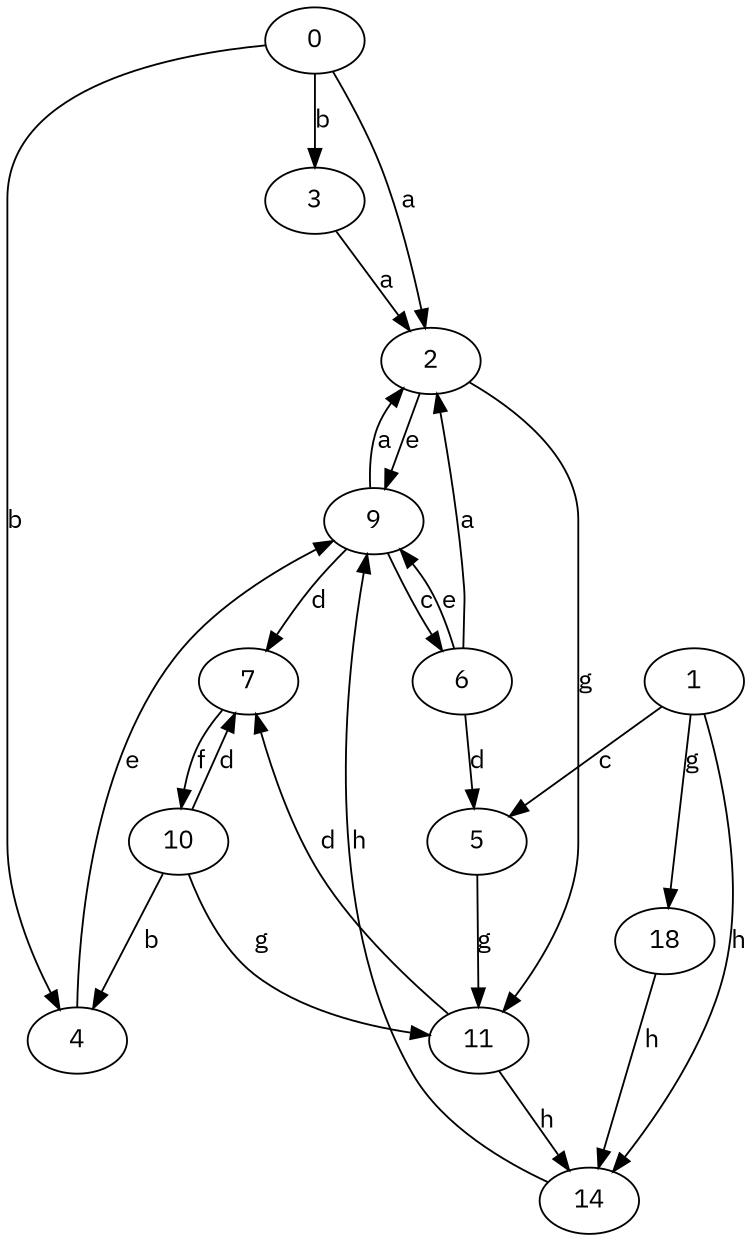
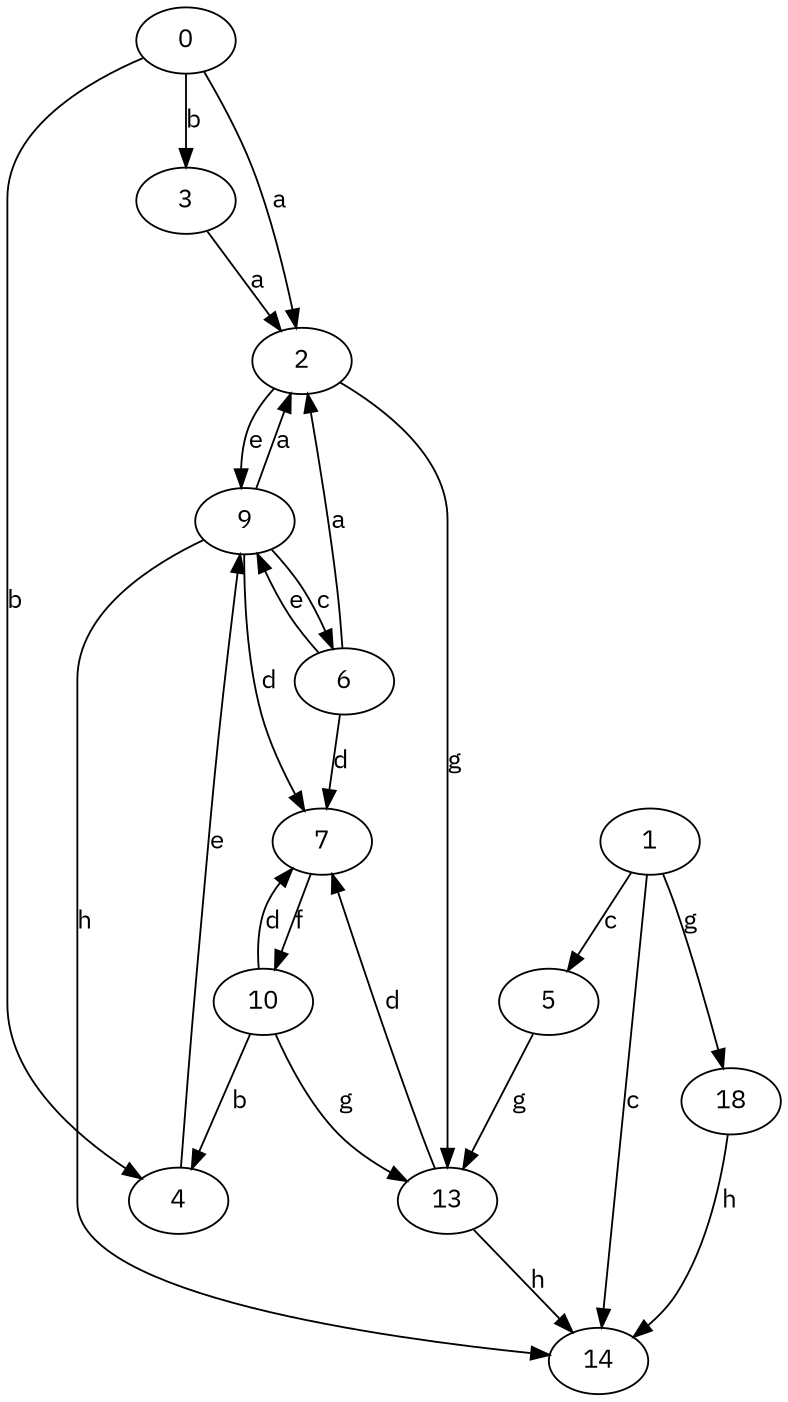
edge "6" -> "5": now "6" -> "7"
edge "14" -> "9": reversed
edge "1" -> "14": label "h" -> "c"
node "11": label "11" -> "13"
